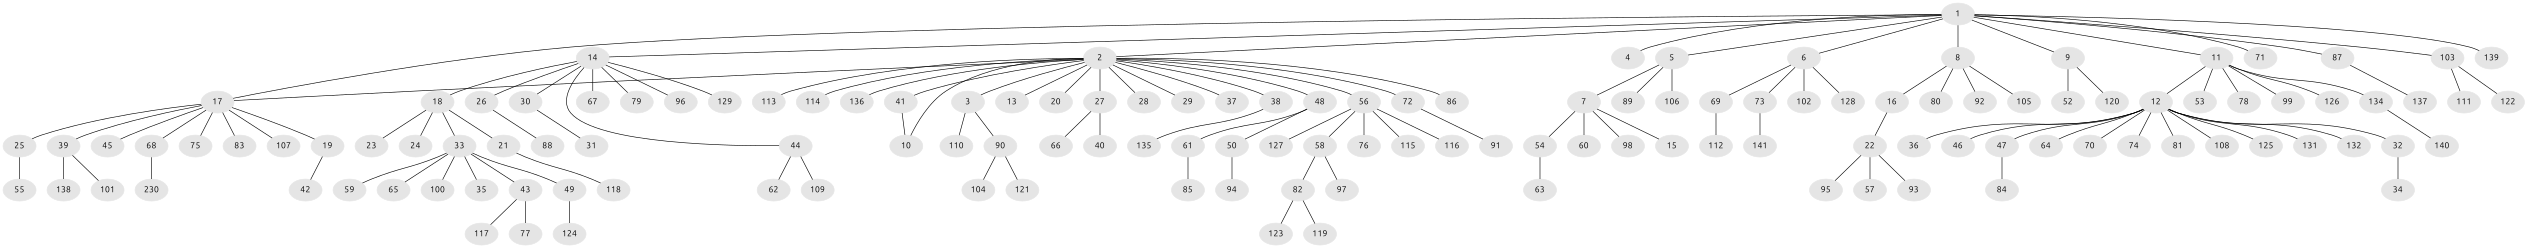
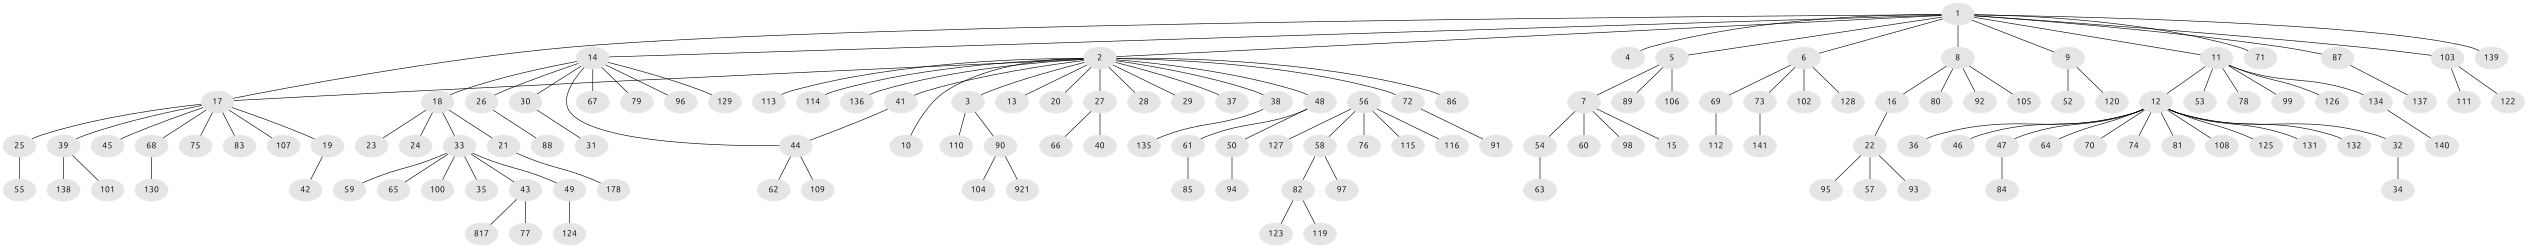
edge "2" -- "56": removed
edge "41" -- "10": now "41" -- "44"
node "230": label "230" -> "130"
node "118": label "118" -> "178"
node "121": label "121" -> "921"
node "117": label "117" -> "817"
